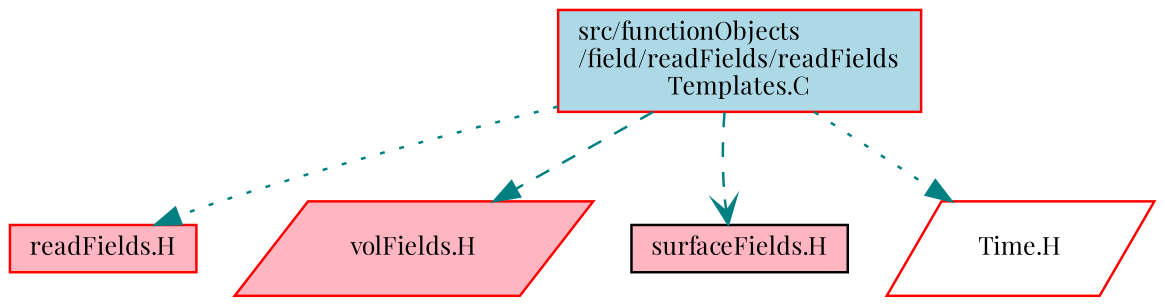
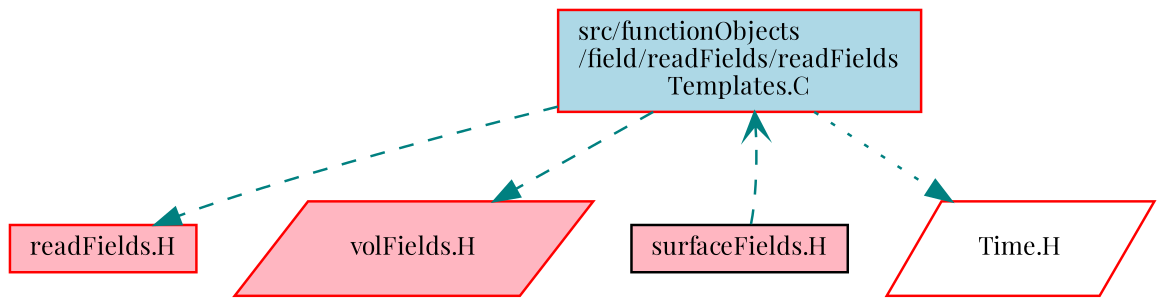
edge "src/functionObjects /field/readFields/readFields Templates.C" -> "surfaceFields.H": reversed
edge "src/functionObjects /field/readFields/readFields Templates.C" -> "readFields.H": style dotted -> dashed
